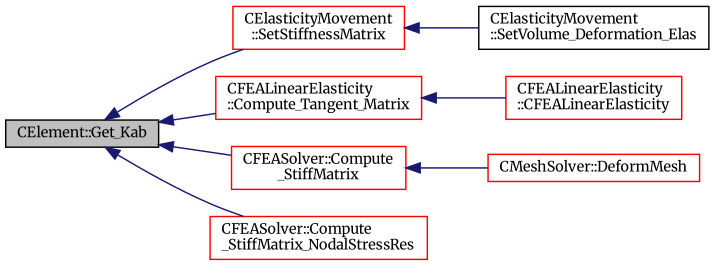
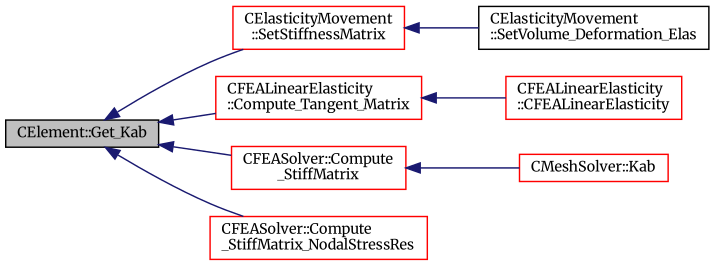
node "CMeshSolver::DeformMesh": label "CMeshSolver::DeformMesh" -> "CMeshSolver::Kab"
